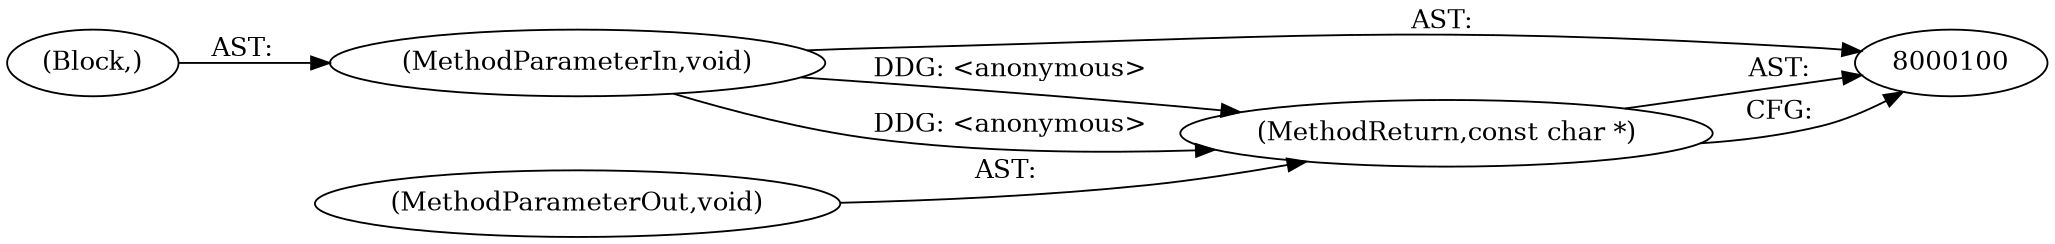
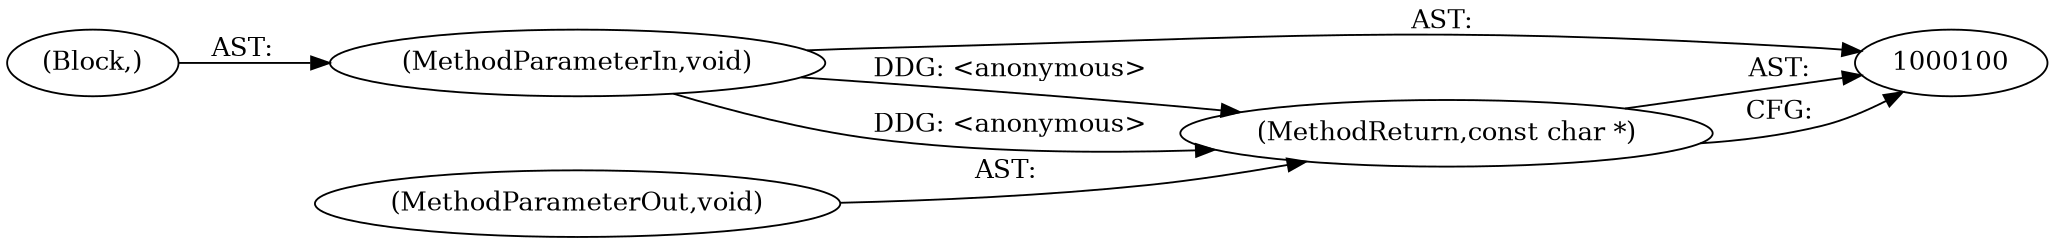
node "8000100": label "8000100" -> "1000100"
